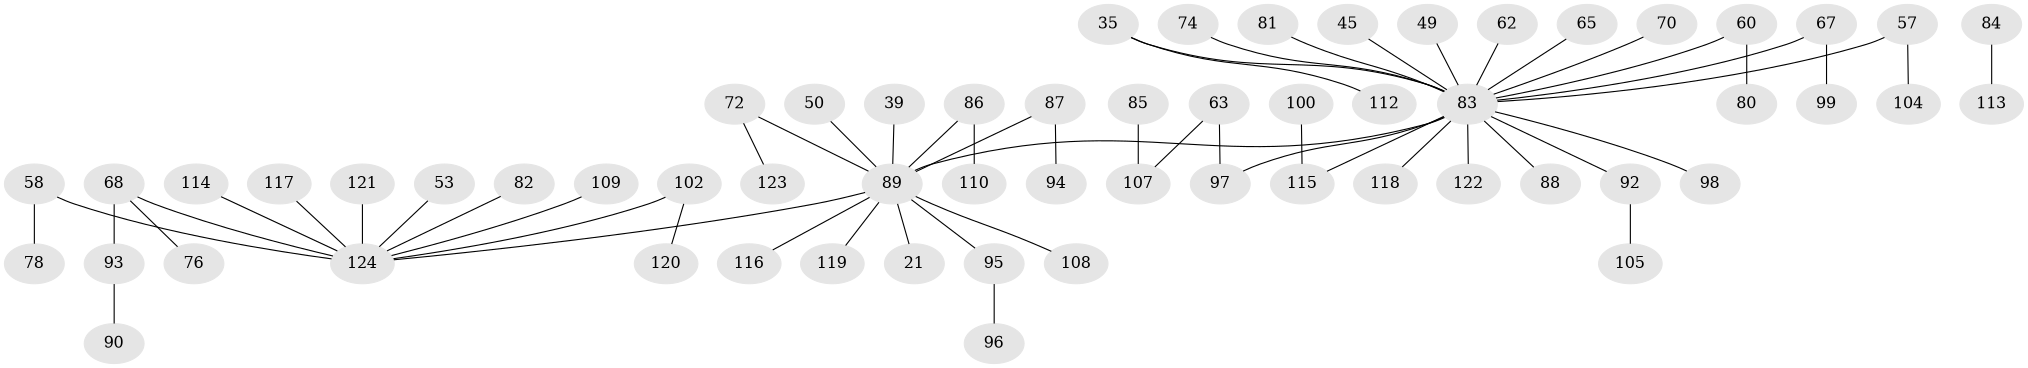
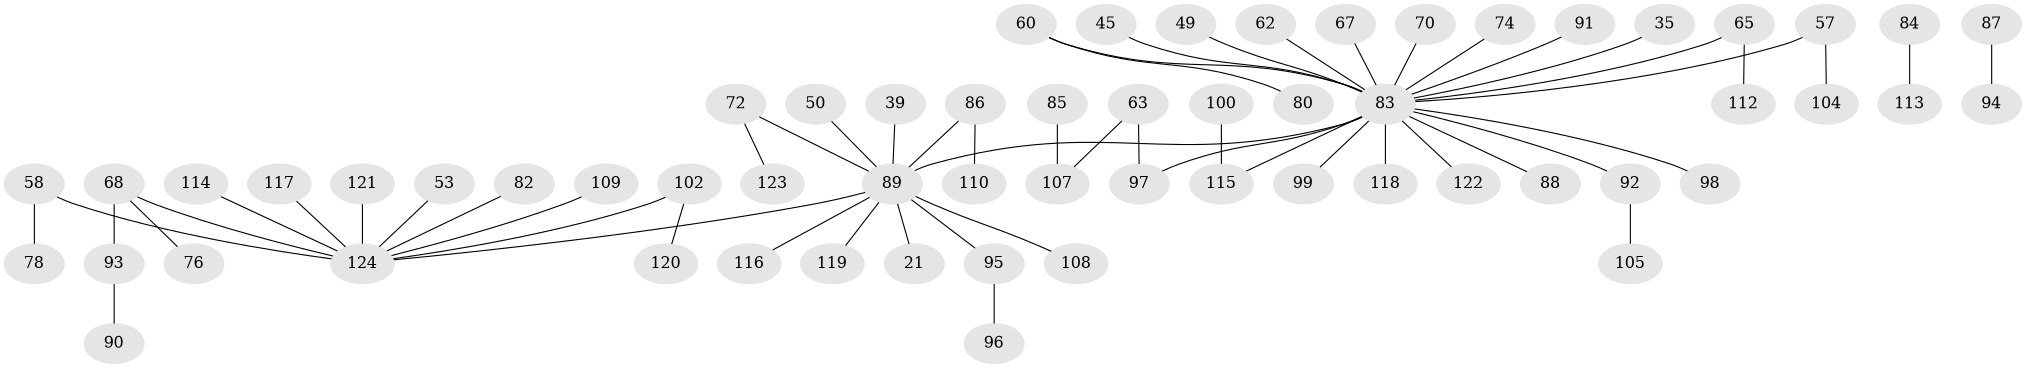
node "81": label "81" -> "91"
edge "67" -- "99": now "83" -- "99"
edge "35" -- "112": now "65" -- "112"
edge "87" -- "89": removed
